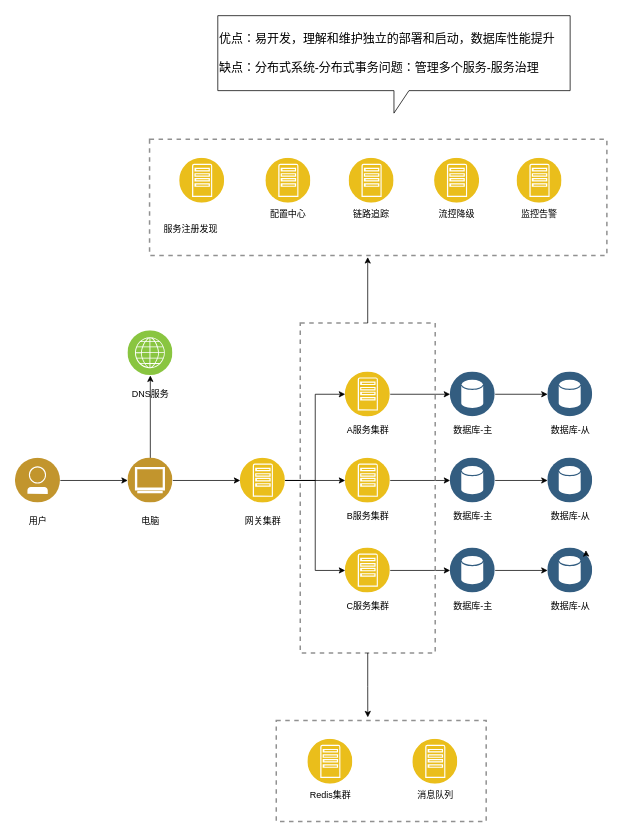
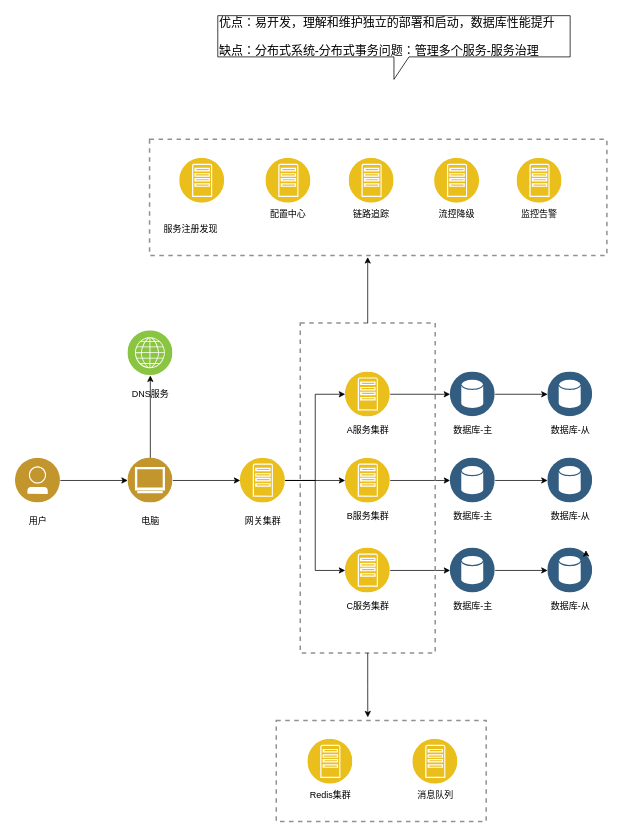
node "优点：易开发，理解和维护独立的部署和启动，数据库性能提升 缺点：分布式系统-分布式事务问题：管理多个服务-服务治理": size 353x98 -> 353x64
